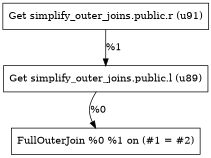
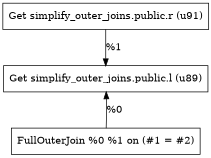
edge "Get simplify_outer_joins.public.l (u89)" -> "FullOuterJoin %0 %1 on (#1 = #2)": reversed
